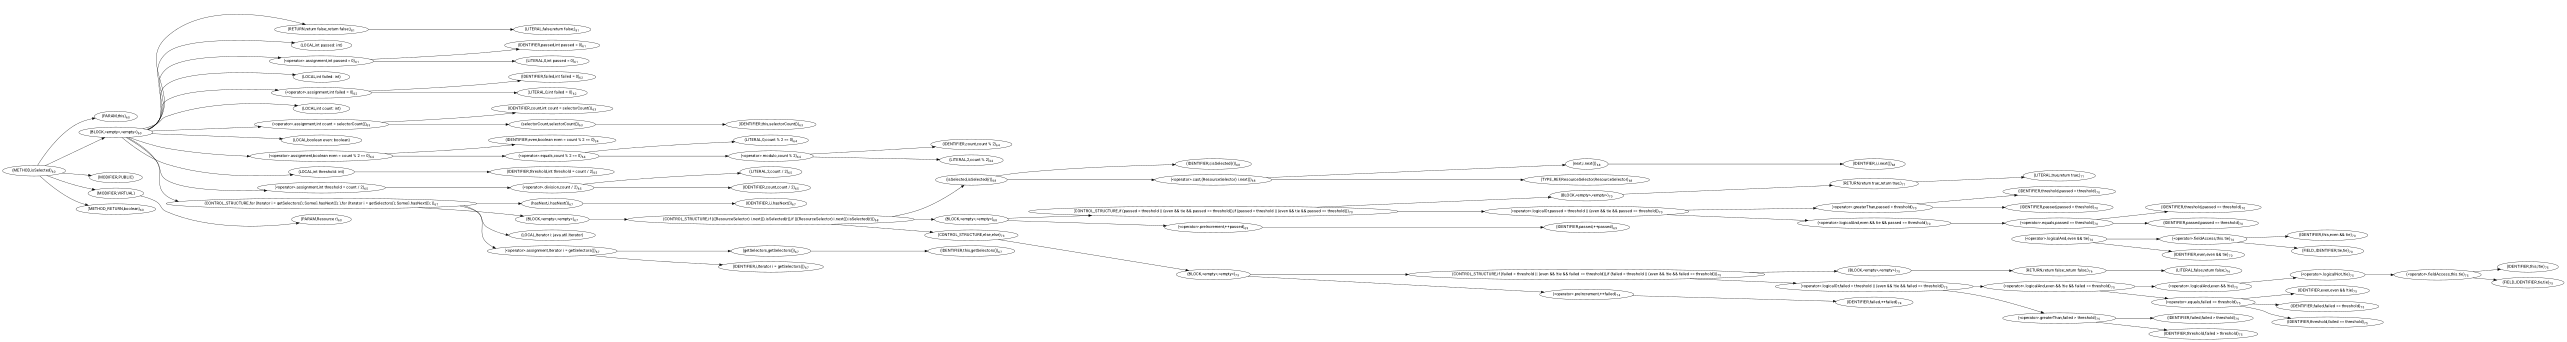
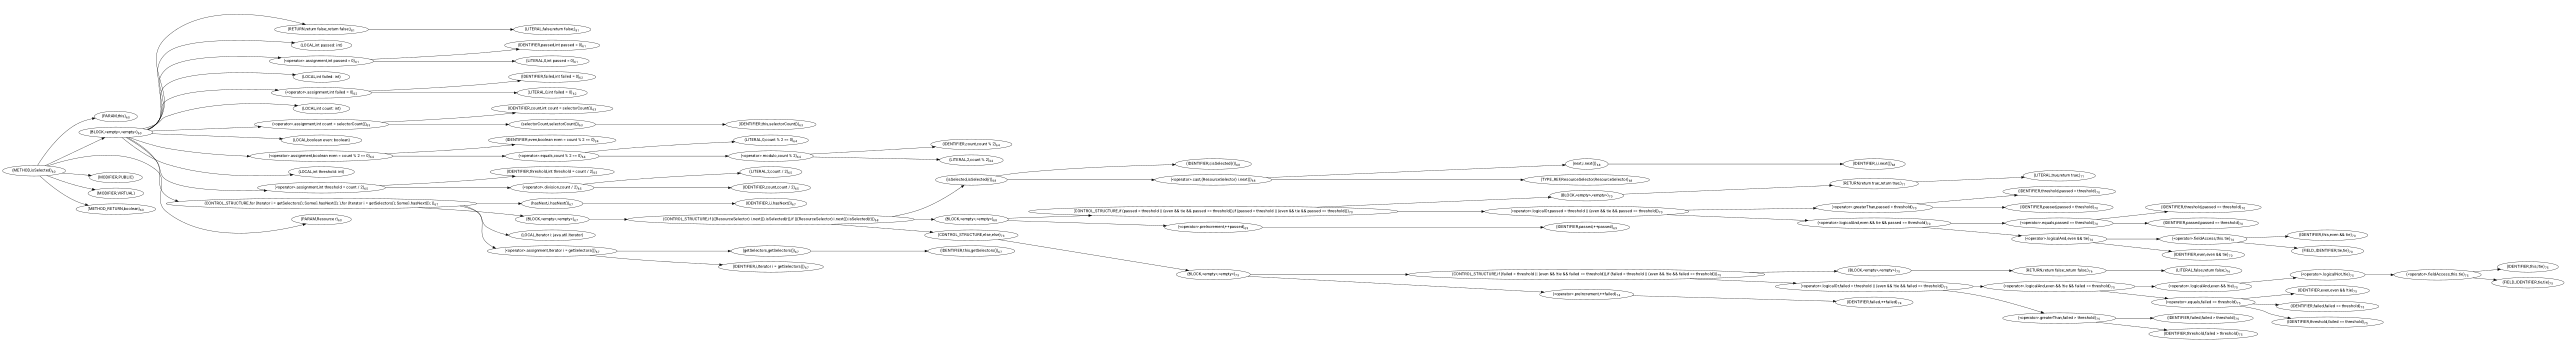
edge "(LOCAL,int threshold: int)" -> "(IDENTIFIER,threshold,int threshold = count / 2)": now "(<operator>.assignment,int threshold = count / 2)" -> "(IDENTIFIER,threshold,int threshold = count / 2)"
edge "(MODIFIER,VIRTUAL)" -> "(PARAM,Resource r)": now "(METHOD,isSelected)" -> "(PARAM,Resource r)"
edge "(<operator>.logicalAnd,even && tie && passed == threshold)" -> "(<operator>.logicalAnd,even && tie)": added
